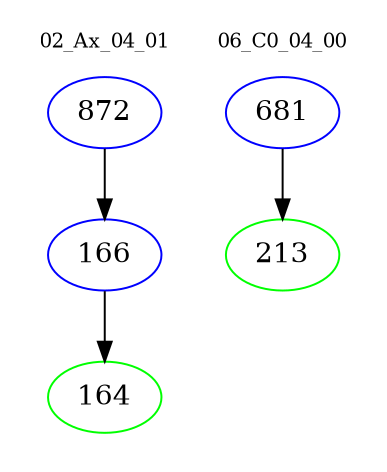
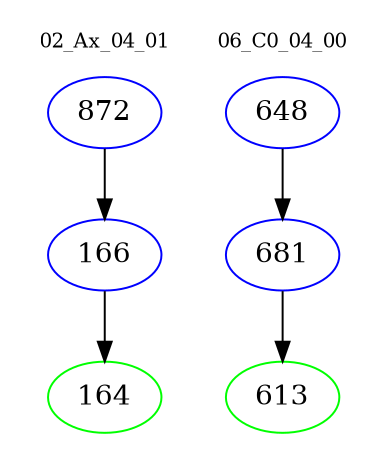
node "648": added
node "213": label "213" -> "613"
